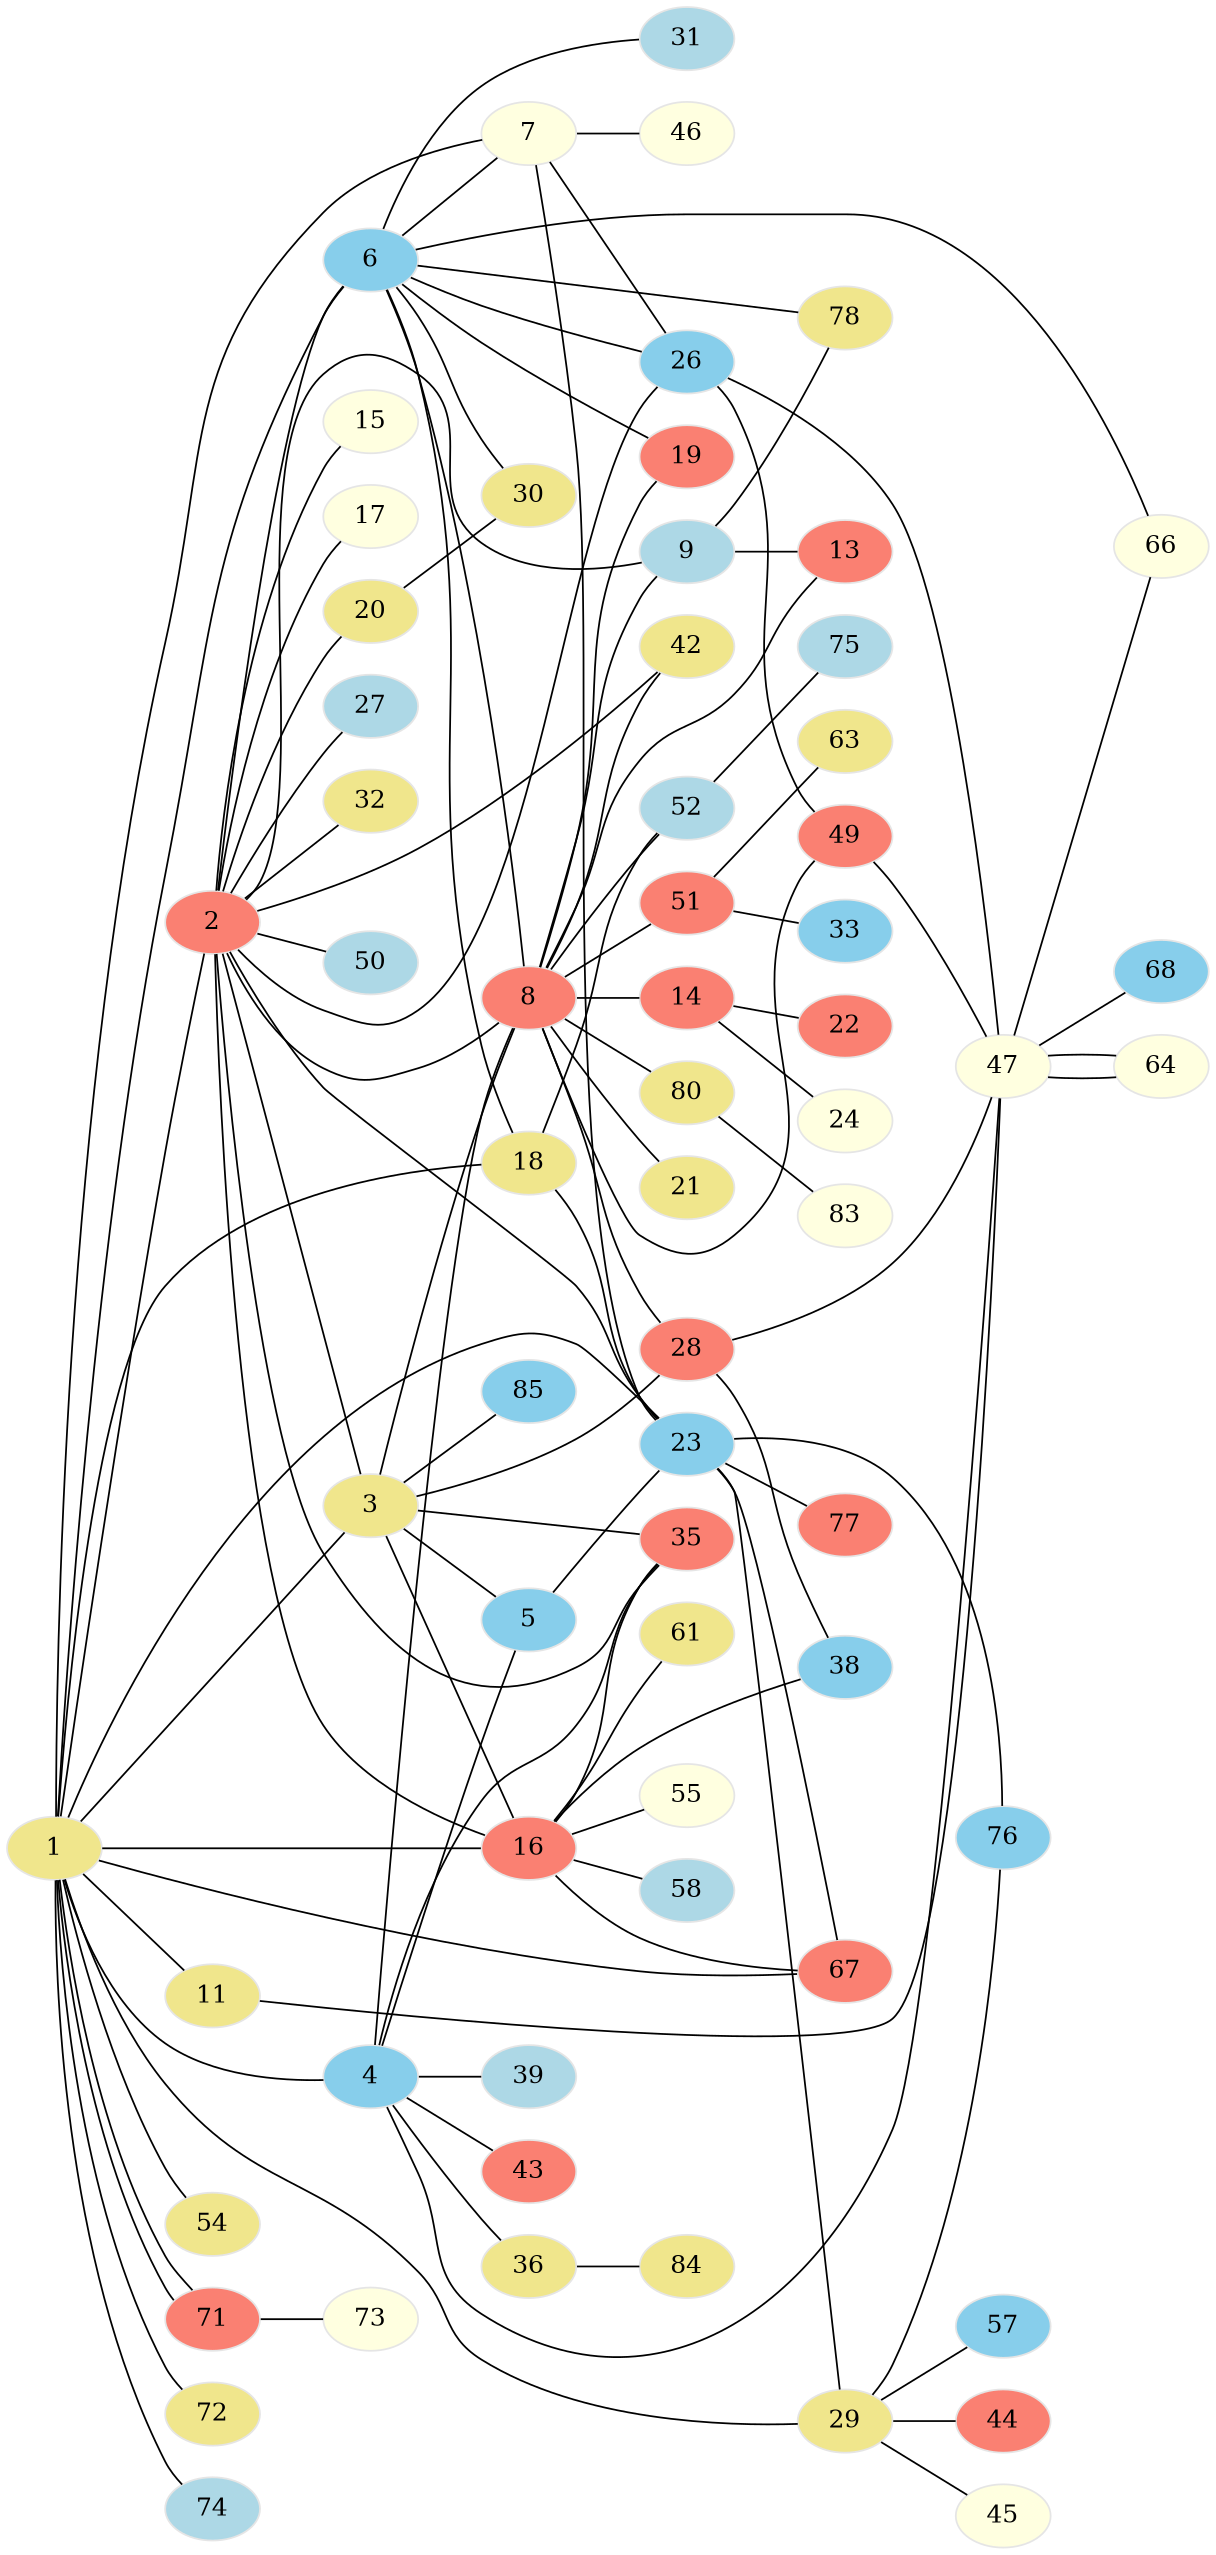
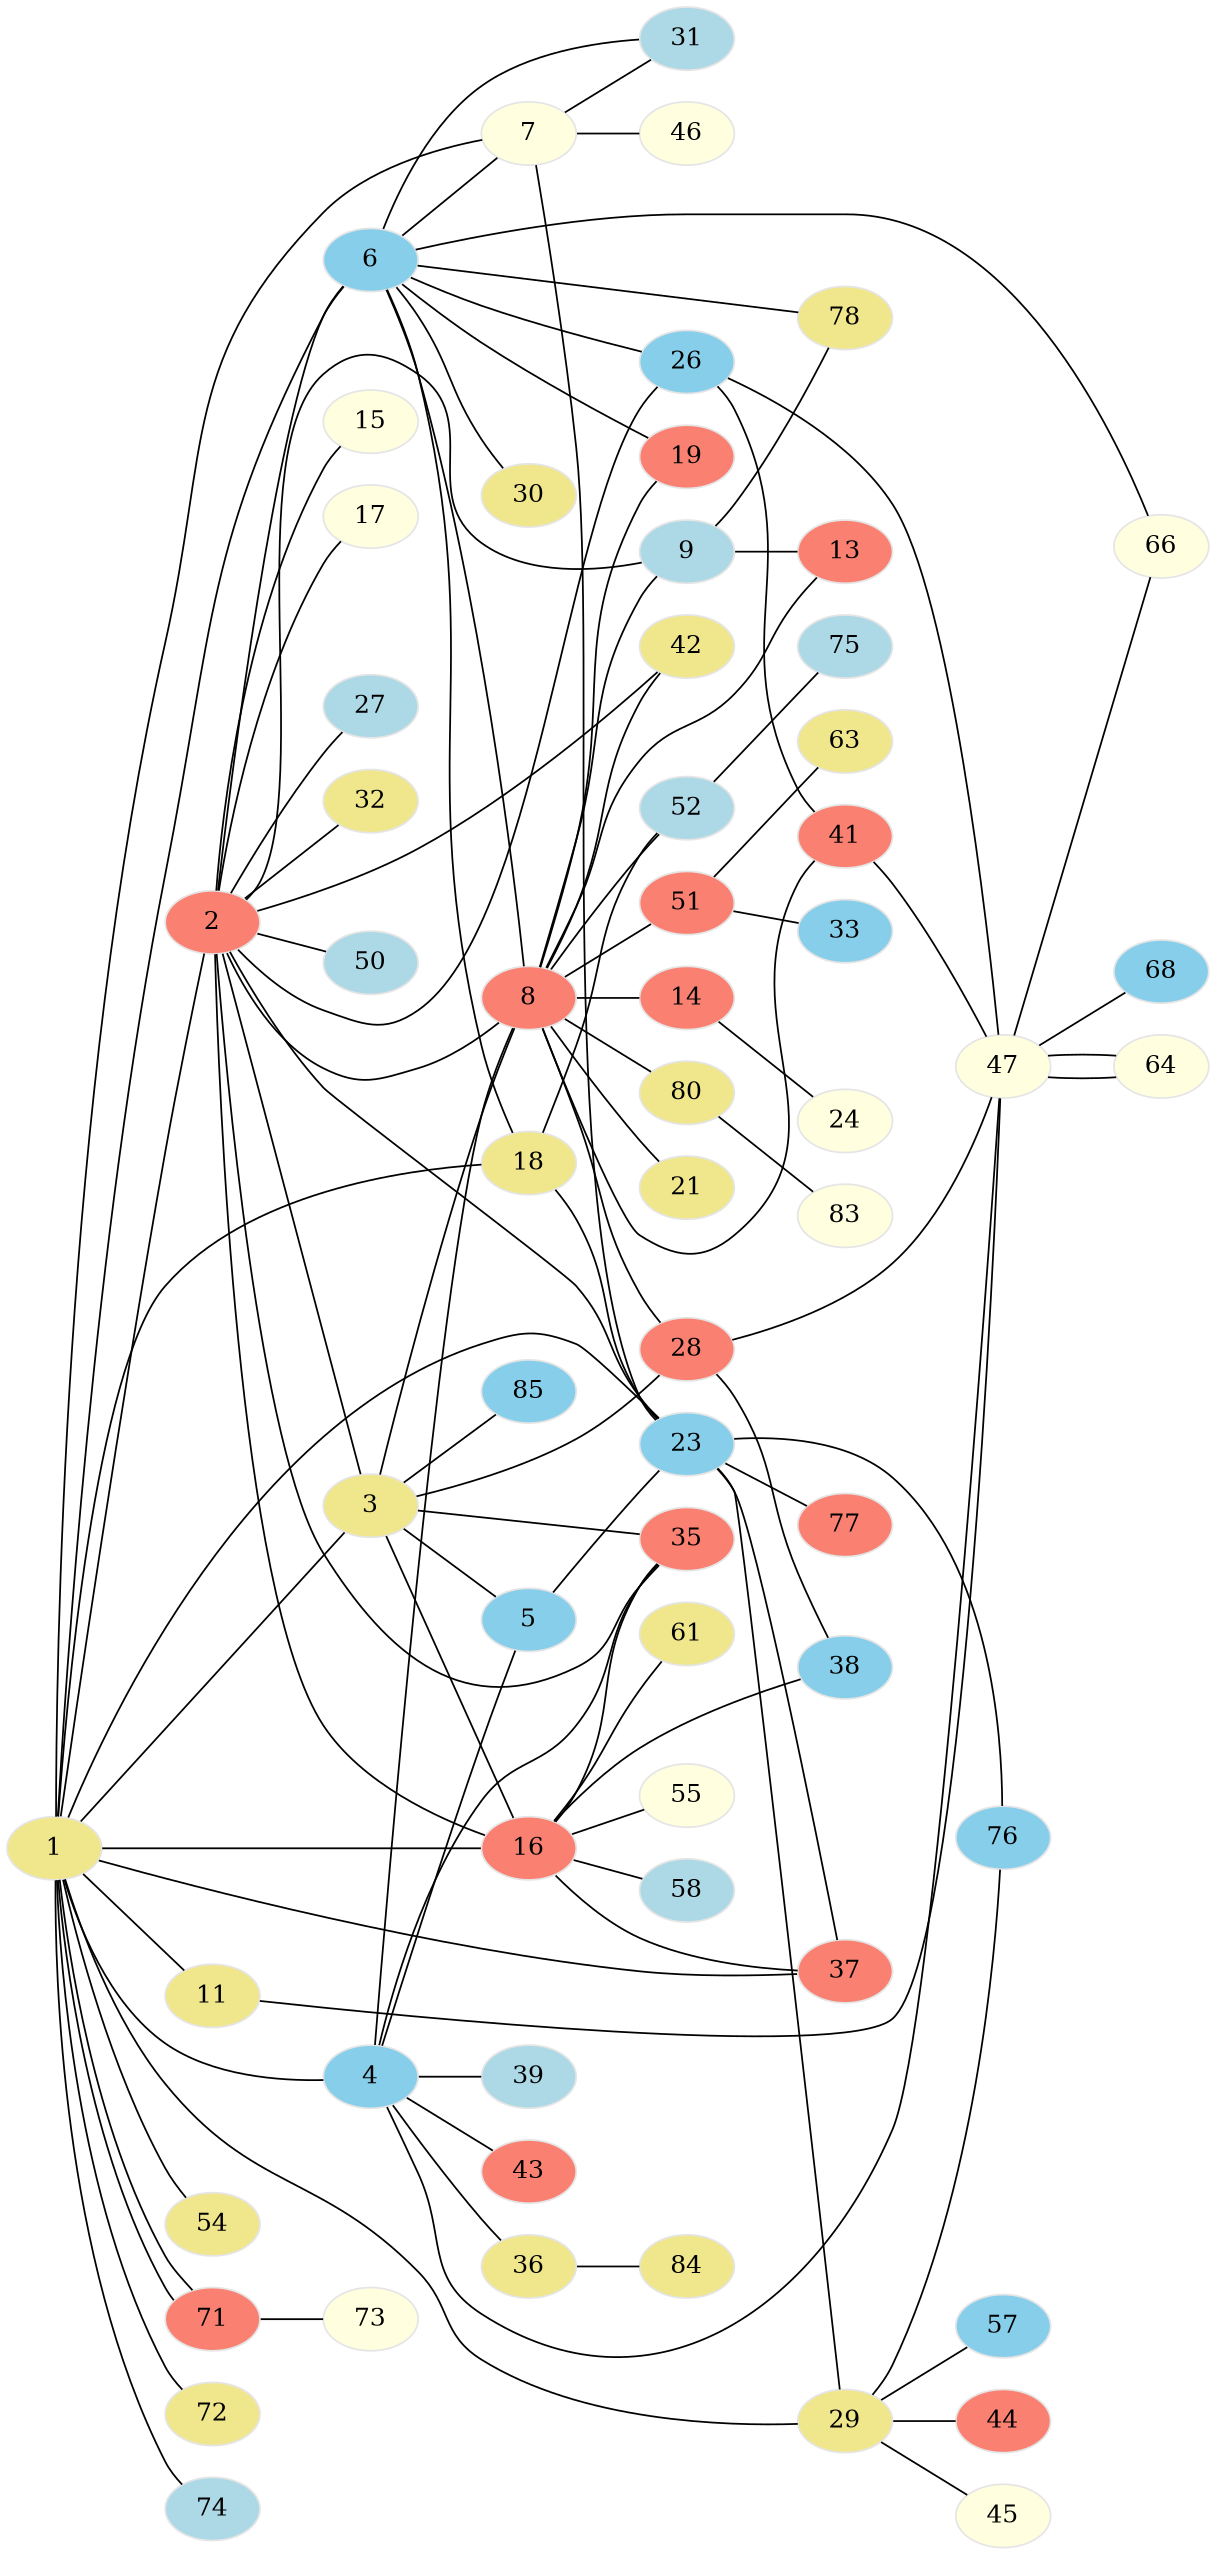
edge "7" -- "26": now "7" -- "31"
node "20": removed
node "49": label "49" -> "41"
node "22": removed
node "67": label "67" -> "37"
